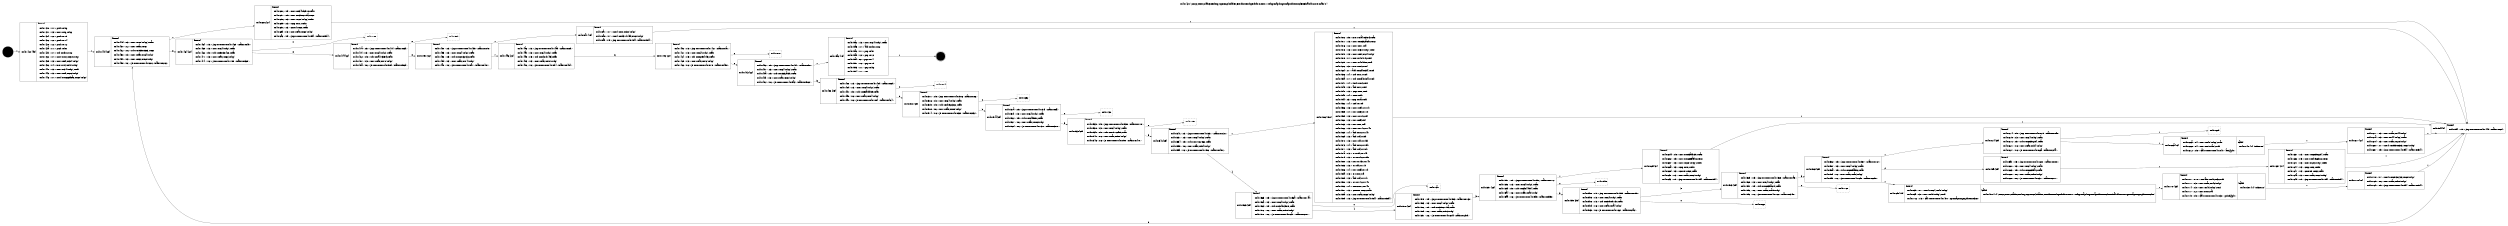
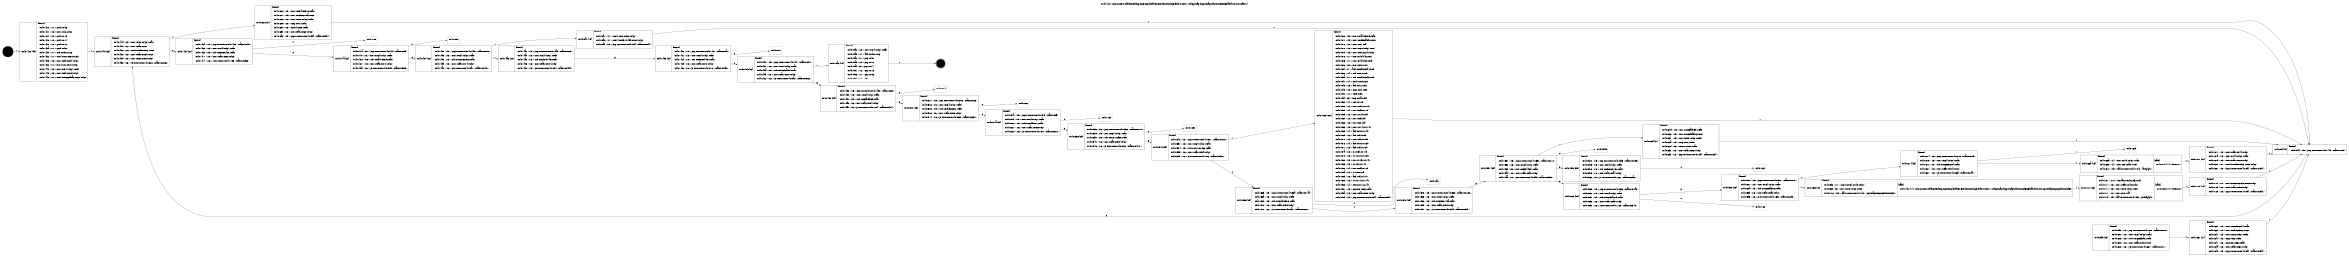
edge "0x4015e2 [25]" -> "0x4015fb [25]": removed, label "2"
edge "0x4015b0 [25]" -> "0x4015c9 [25]": now "0x401597 [25]" -> "0x4015c9 [25]"
